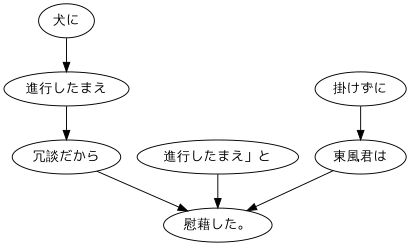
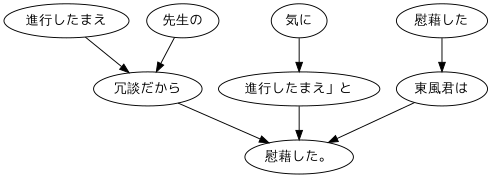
node "犬に": removed
node "先生の": added
node "気に": added
node "掛けずに": label "掛けずに" -> "慰藉した"
